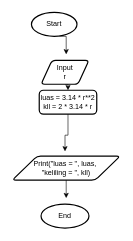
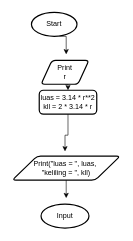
node "Input r": label "Input r" -> "Print r"
node "End": label "End" -> "Input"
